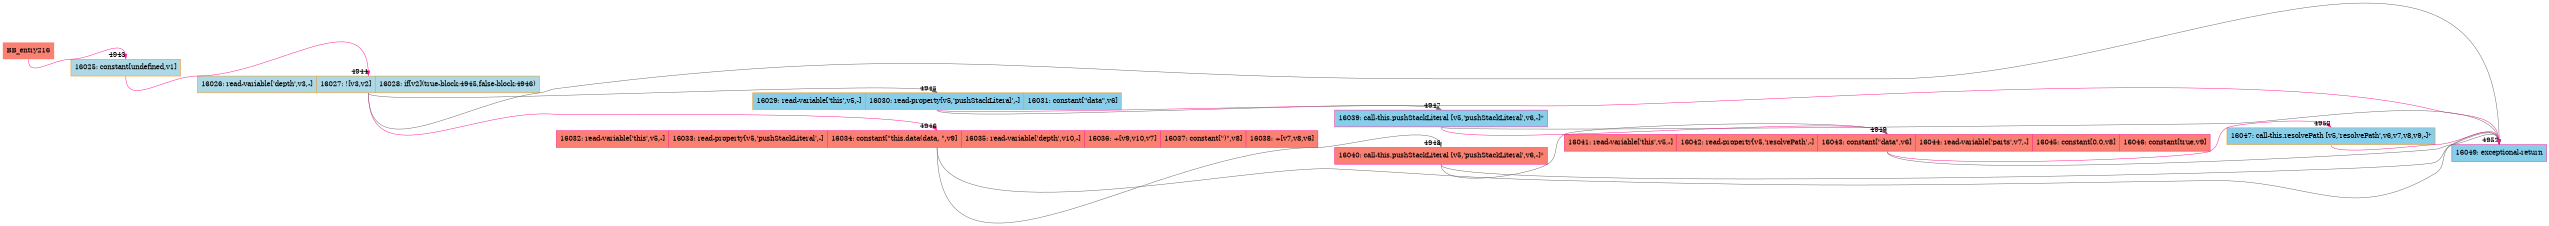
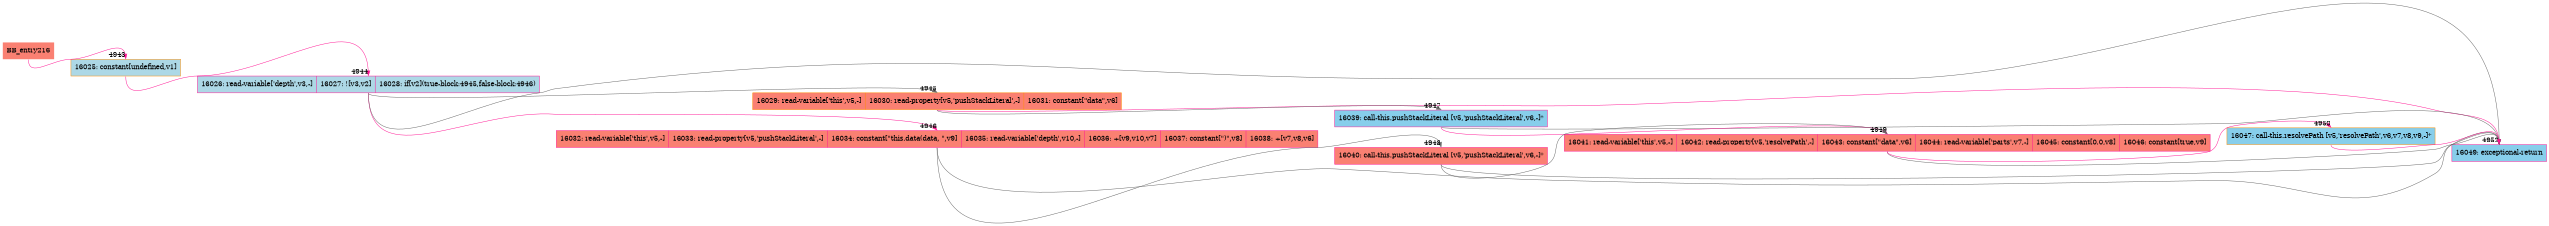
node "16026: read-variable['depth',v3,-]": color darkorange -> deeppink
node "16029: read-variable['this',v5,-]": fillcolor skyblue -> salmon
